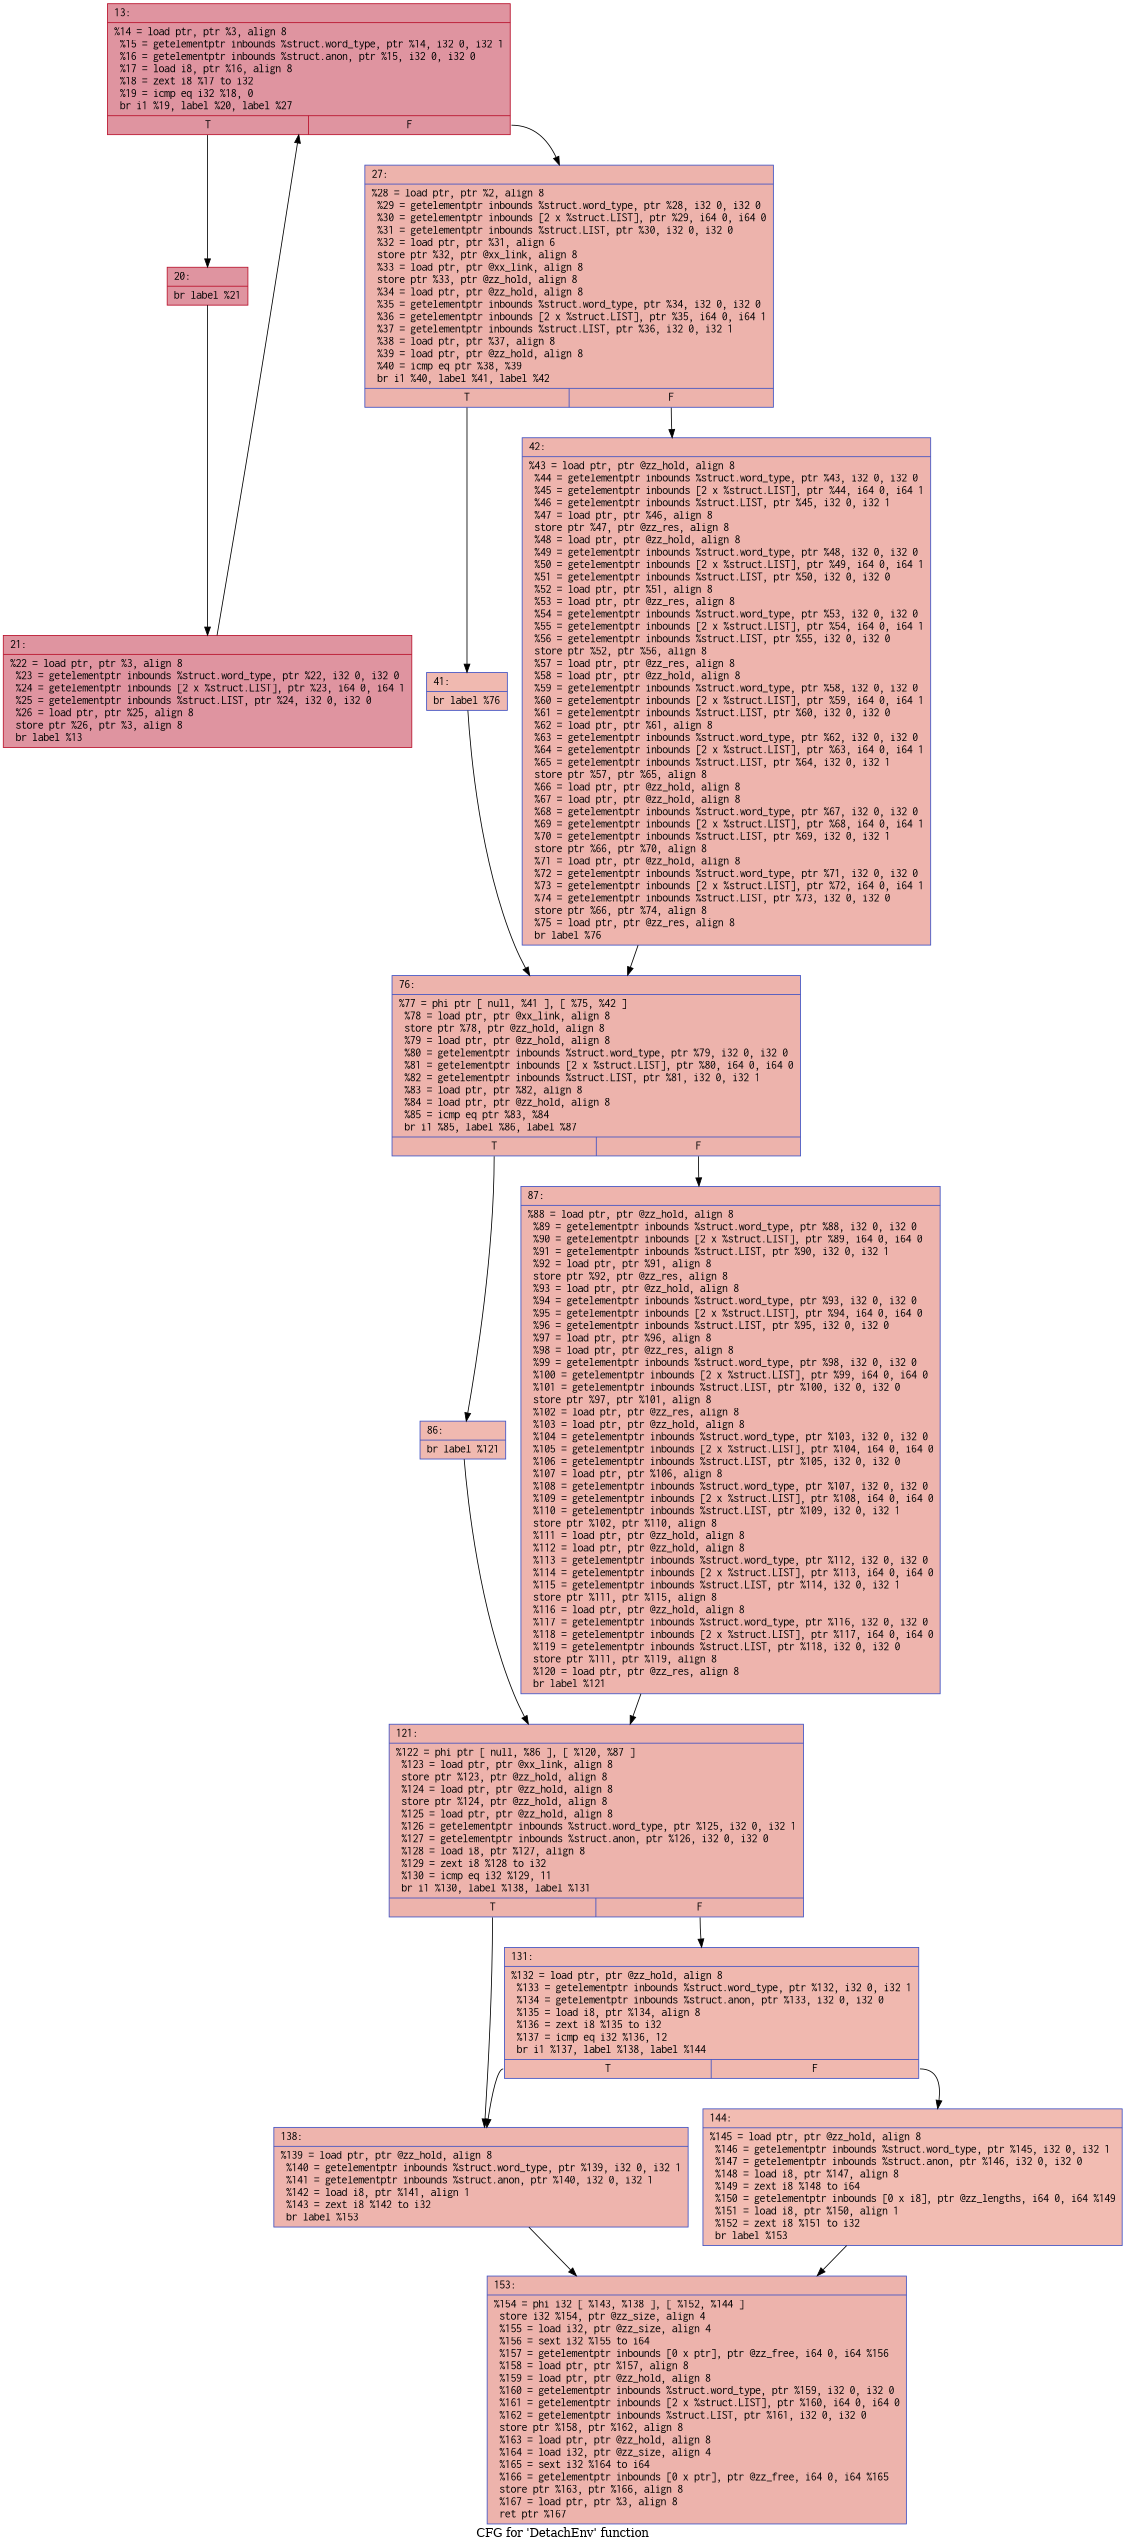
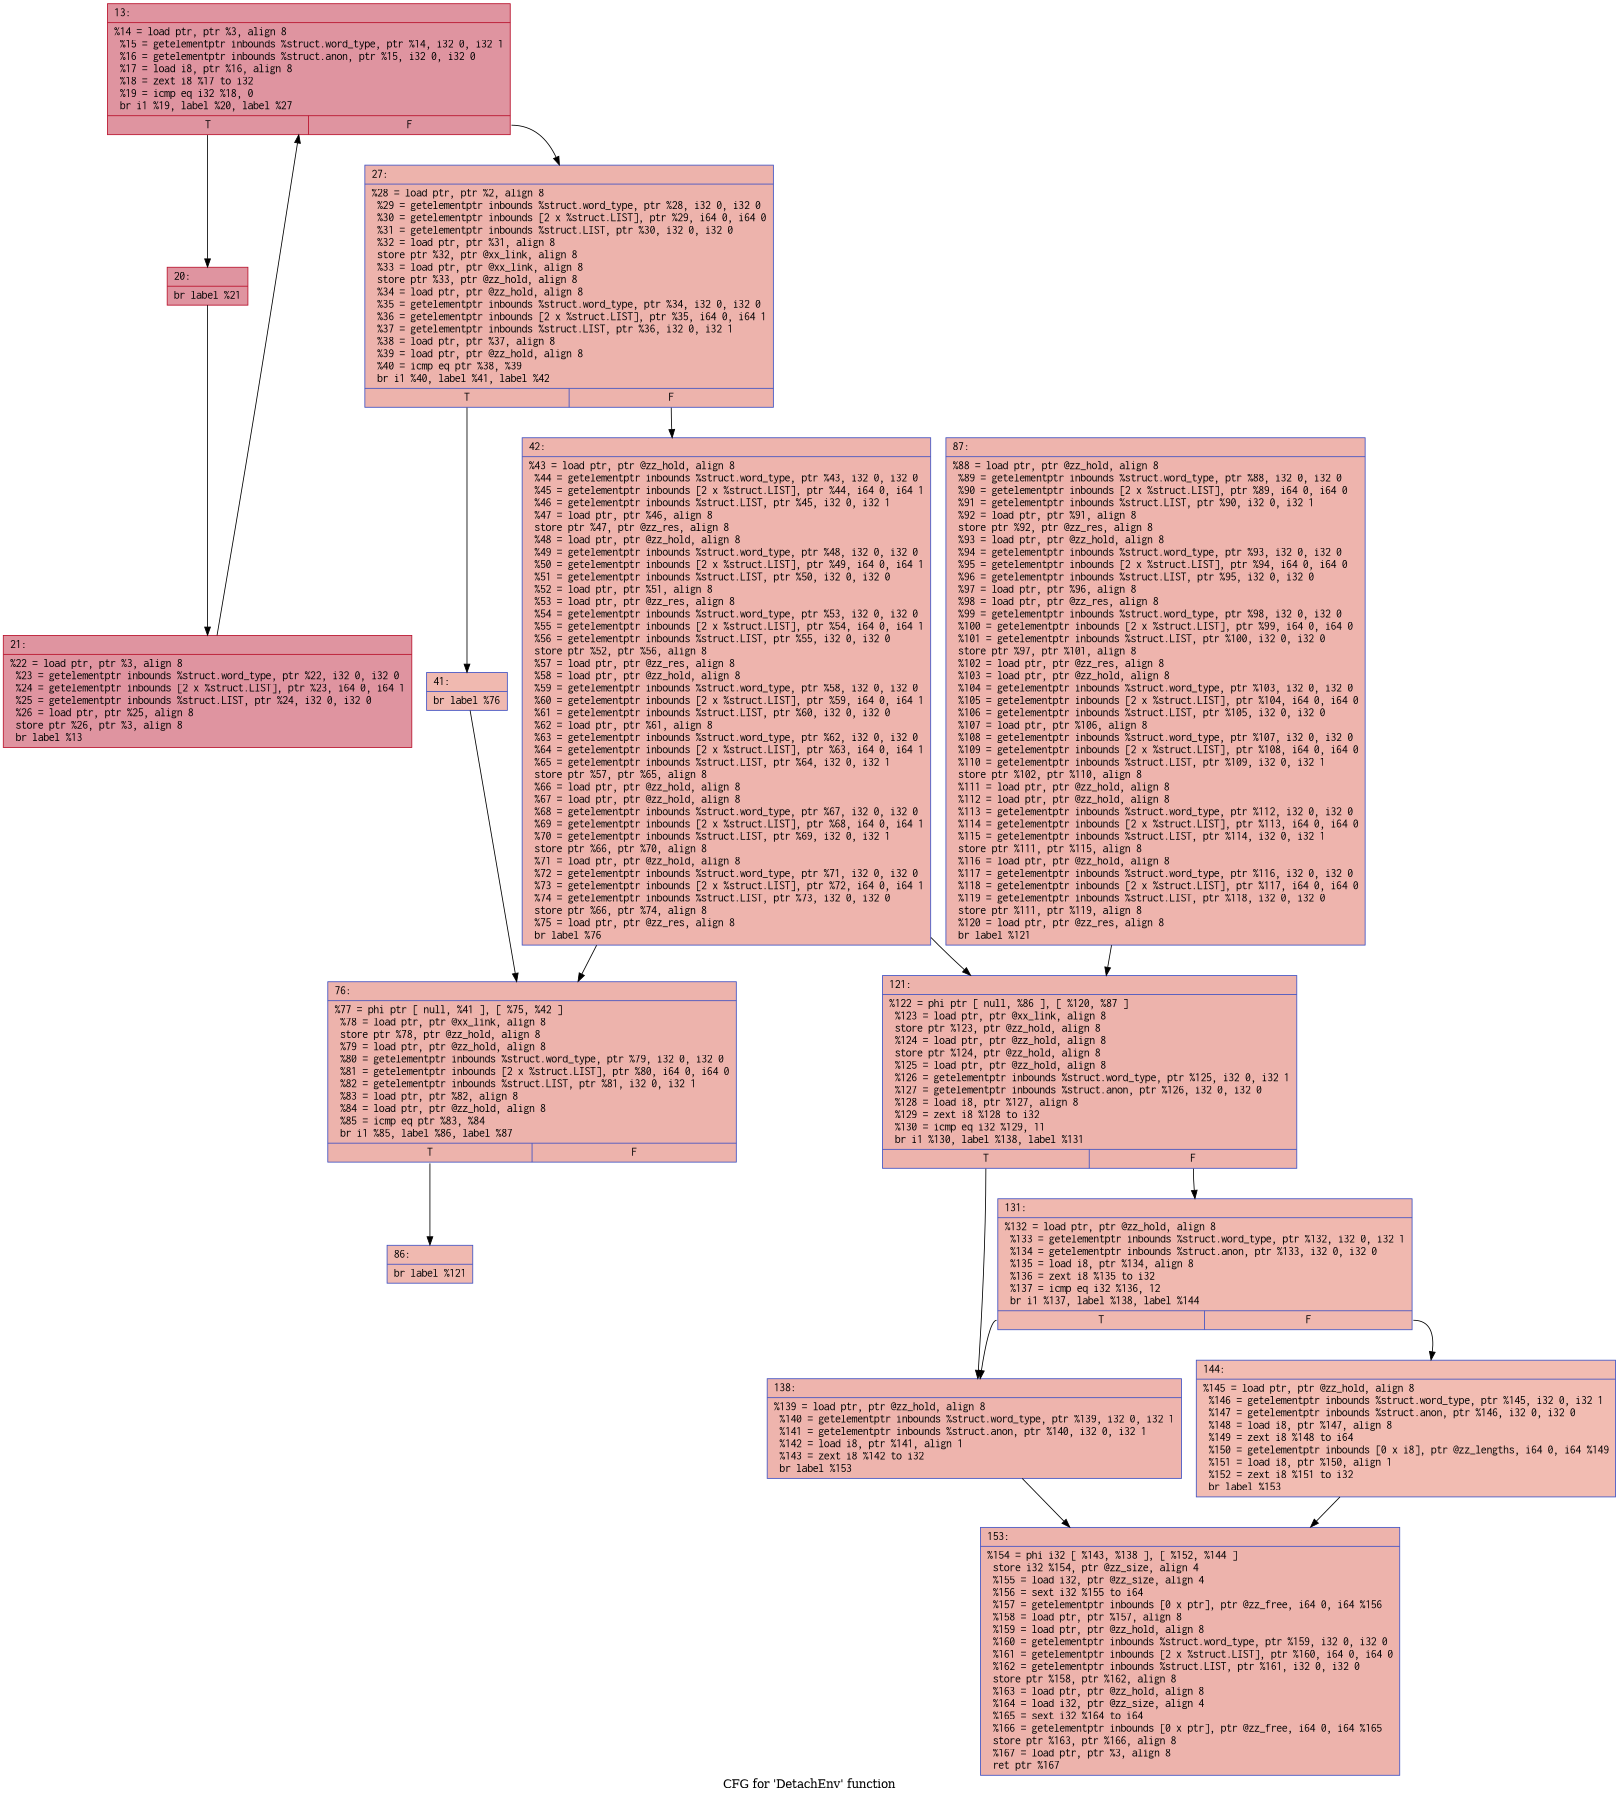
node "27:": text "%32 = load ptr, ptr %31, align 6" -> "%32 = load ptr, ptr %31, align 8"
edge "76:" -> "87:": removed
edge "86:" -> "121:": now "42:" -> "121:"
